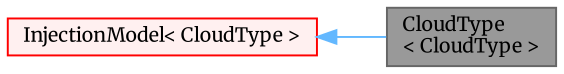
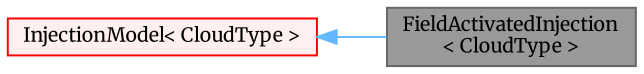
node "CloudType < CloudType >": label "CloudType < CloudType >" -> "FieldActivatedInjection < CloudType >"
